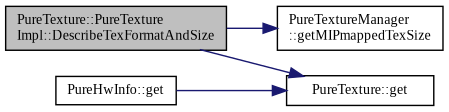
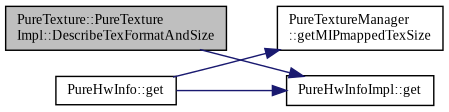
edge "PureTexture::PureTexture Impl::DescribeTexFormatAndSize" -> "PureTextureManager ::getMIPmappedTexSize": now "PureHwInfo::get" -> "PureTextureManager ::getMIPmappedTexSize"
node "PureTexture::get": label "PureTexture::get" -> "PureHwInfoImpl::get"
